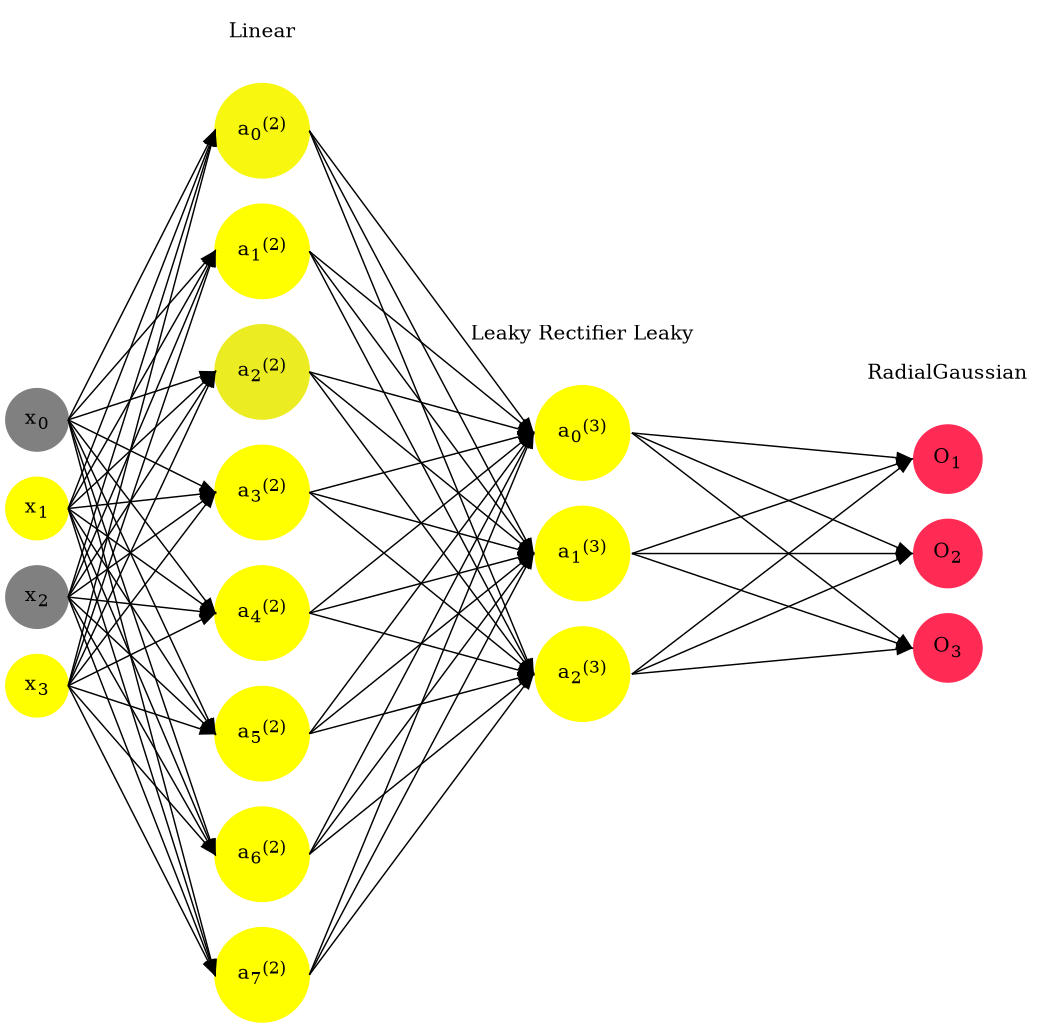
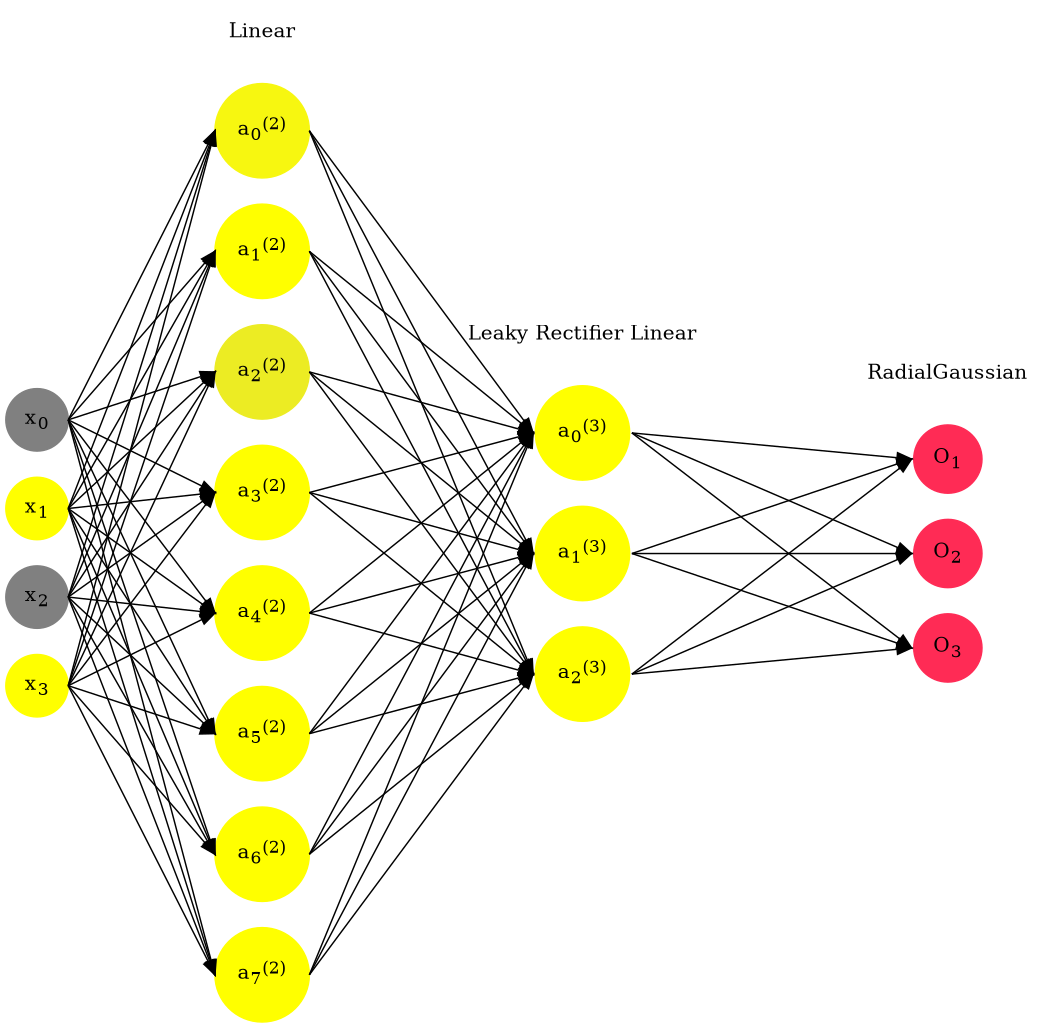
node "Leaky Rectifier Leaky": label "Leaky Rectifier Leaky" -> "Leaky Rectifier Linear"
